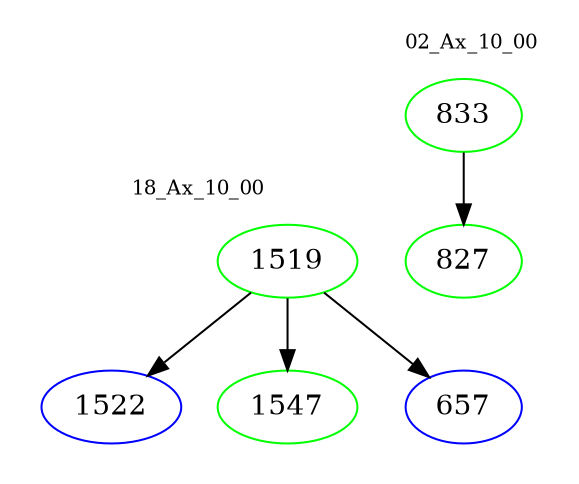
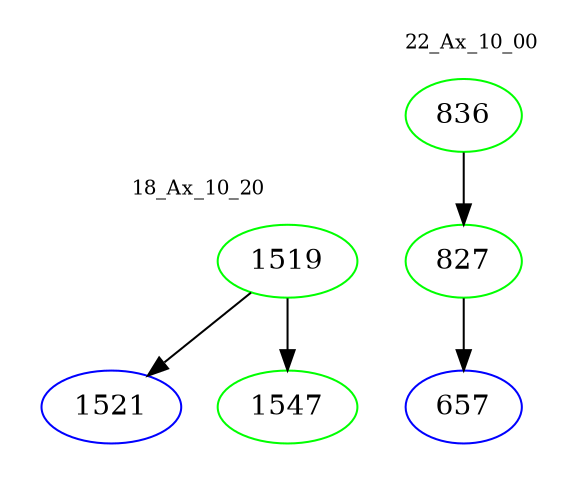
cluster "02_Ax_10_00": label "02_Ax_10_00" -> "22_Ax_10_00"
node "833": label "833" -> "836"
cluster "18_Ax_10_00": label "18_Ax_10_00" -> "18_Ax_10_20"
edge "1519" -> "657": now "827" -> "657"
node "1522": label "1522" -> "1521"
